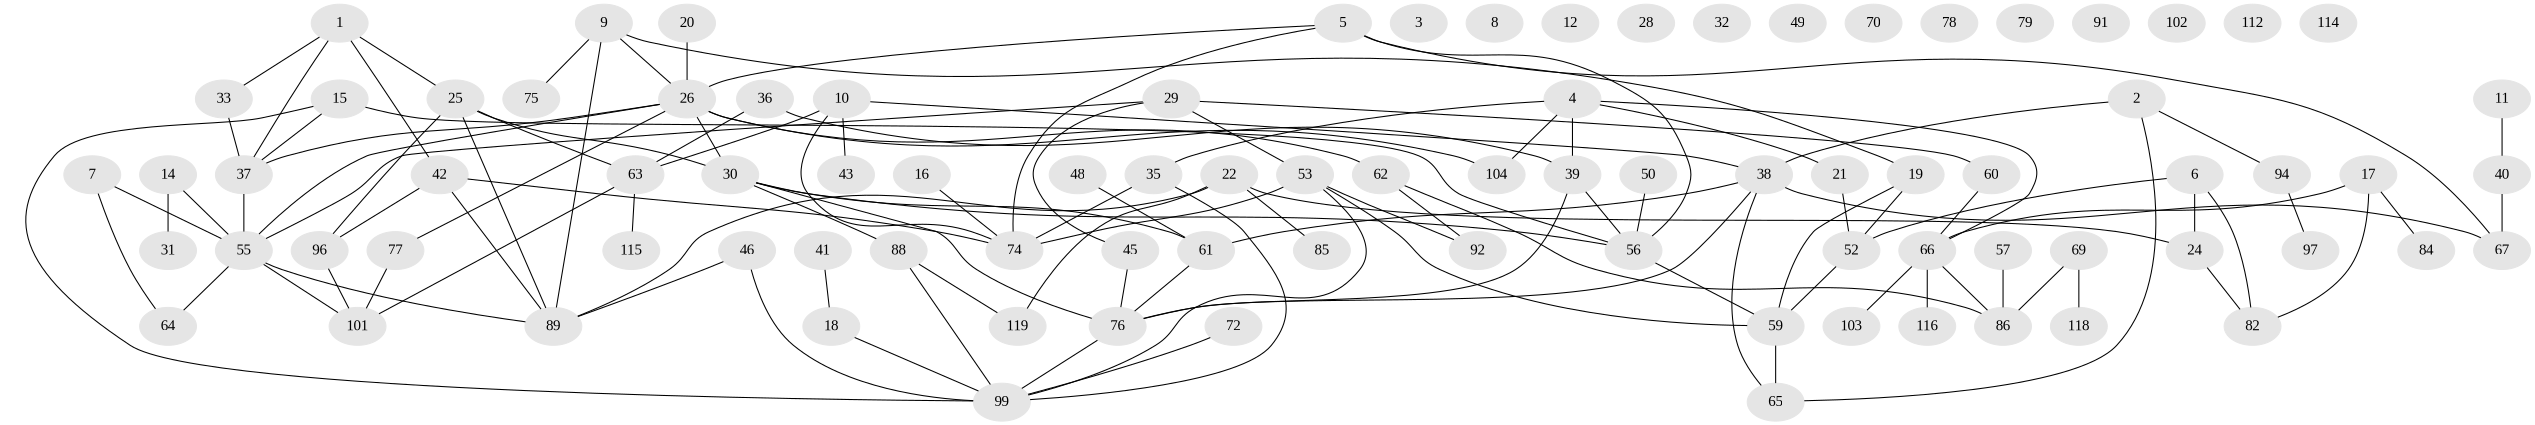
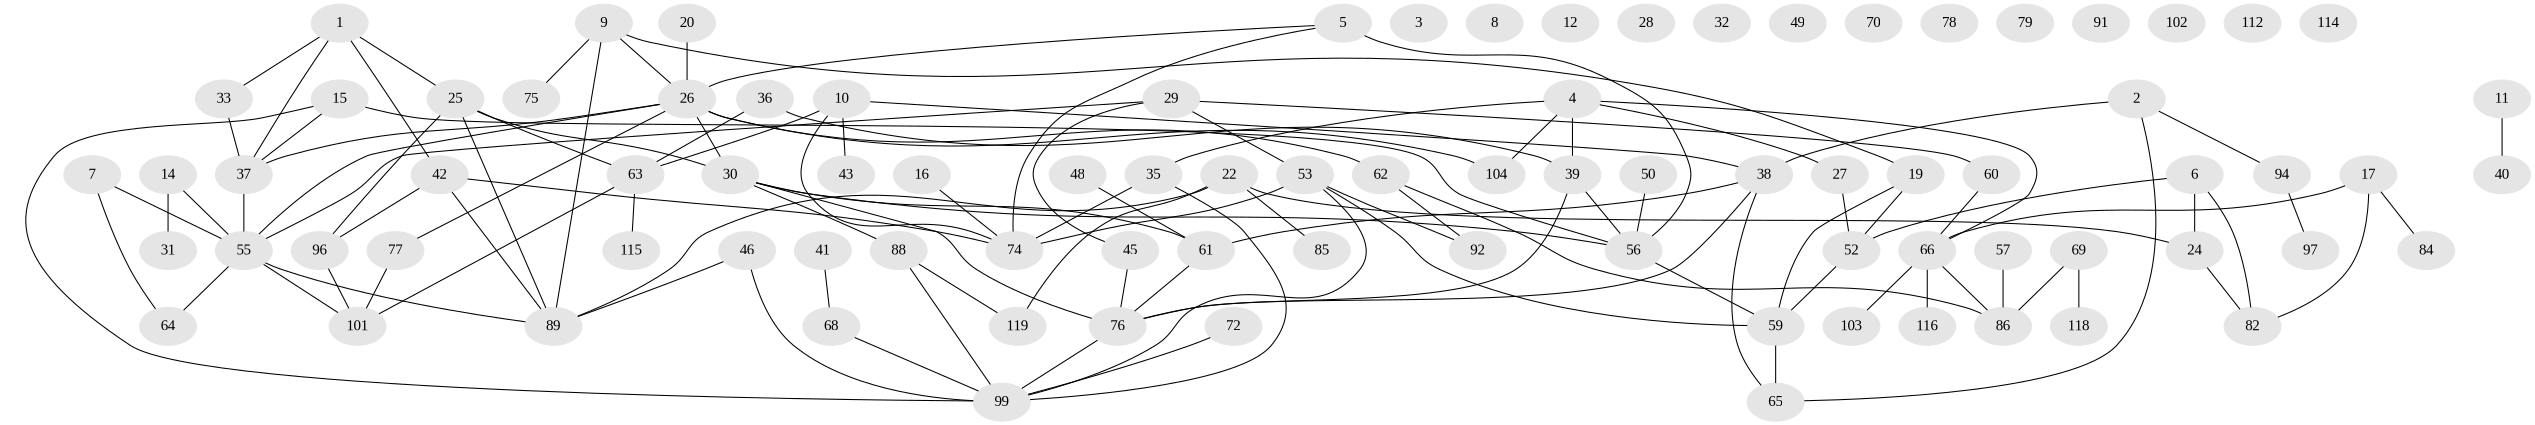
node "21": label "21" -> "27"
node "67": removed
node "18": label "18" -> "68"
